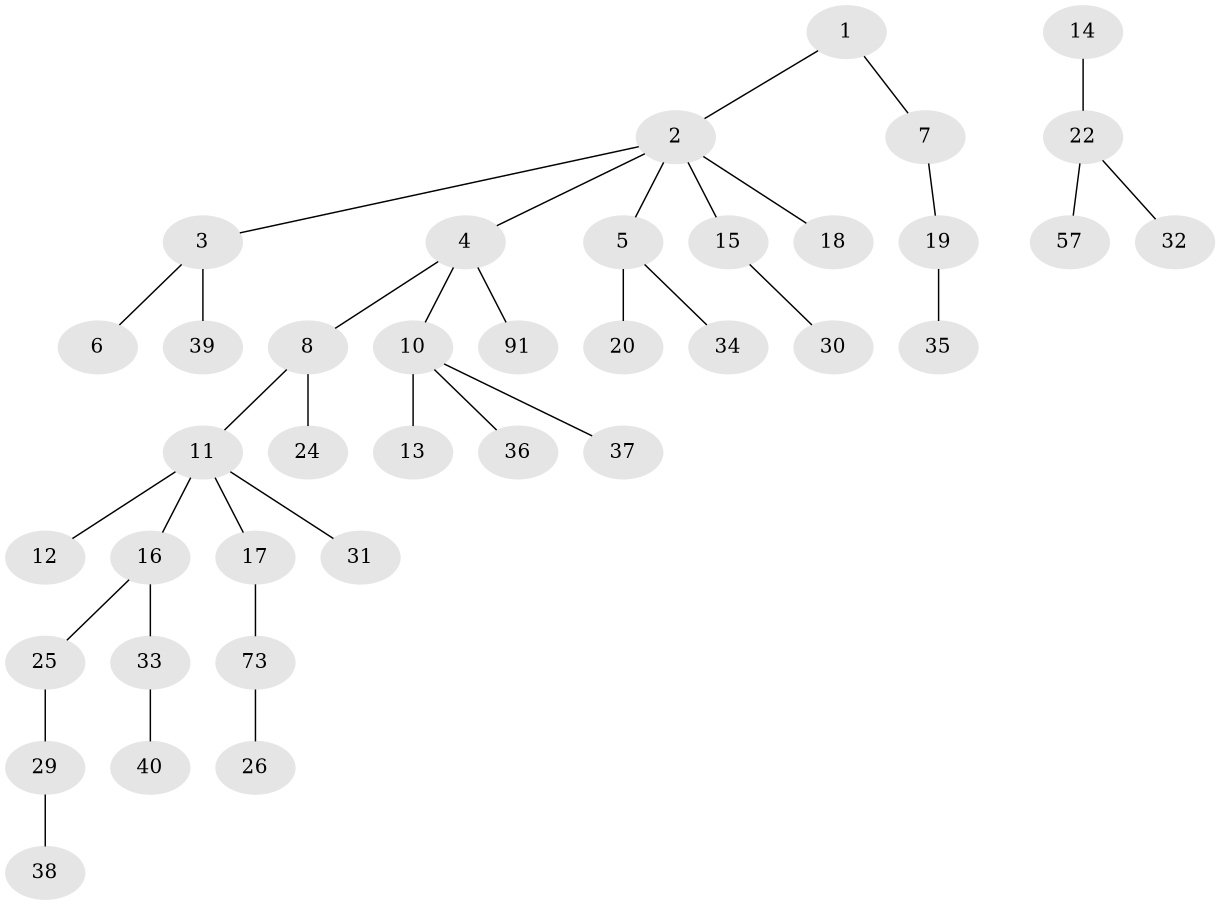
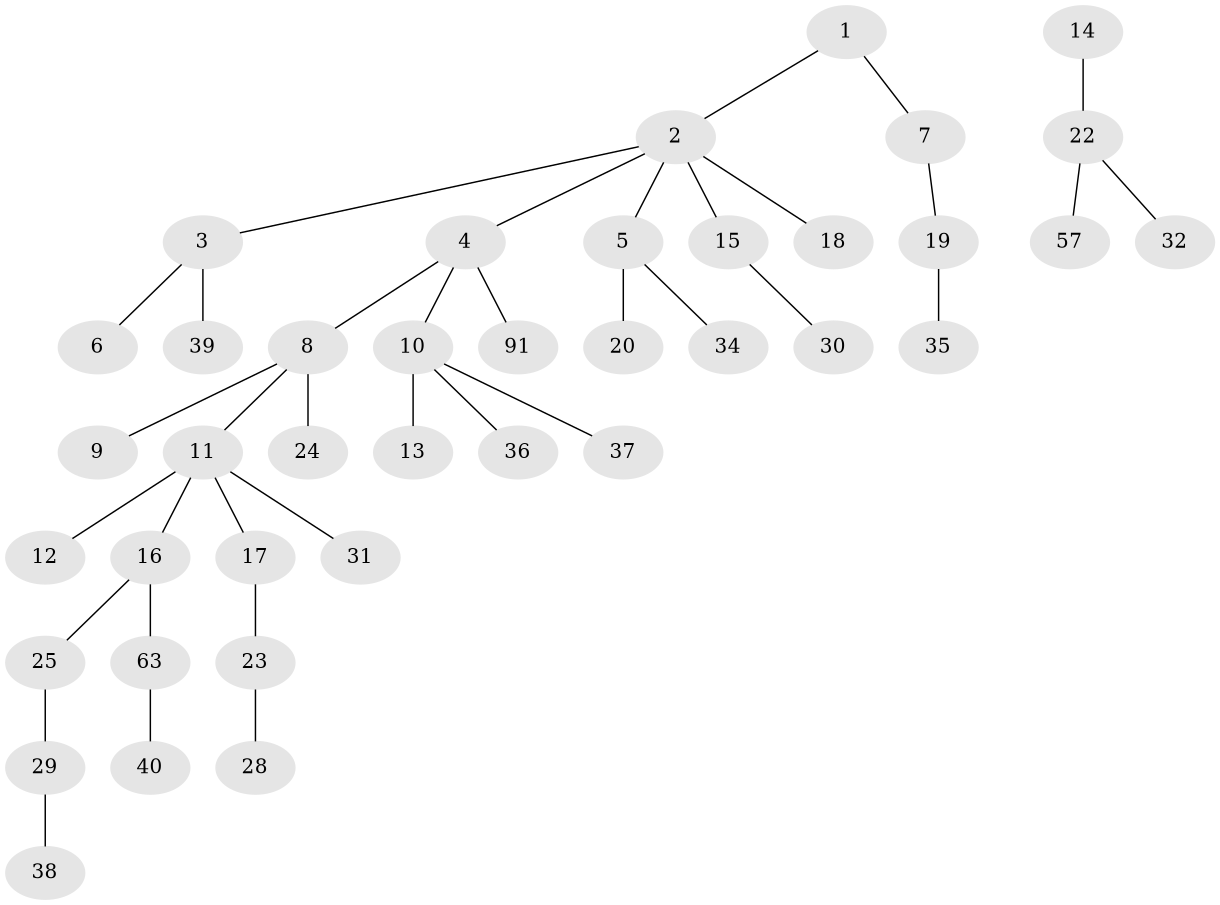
node "9": added
node "33": label "33" -> "63"
node "73": label "73" -> "23"
node "26": label "26" -> "28"
